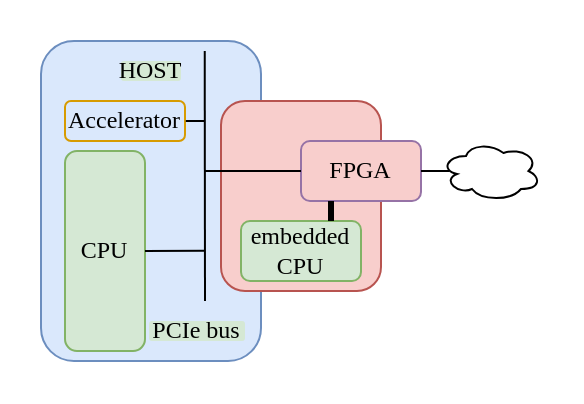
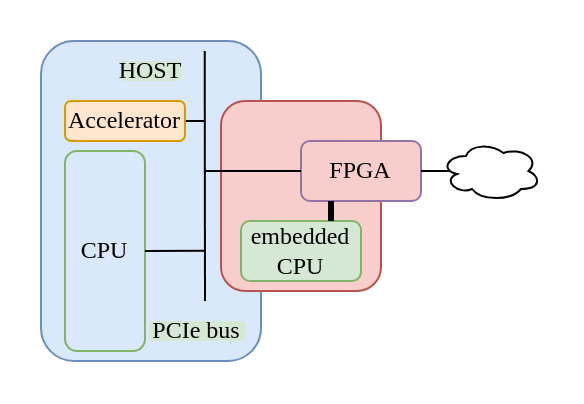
node "Accelerator": fillcolor #dae8fc -> #ffe6cc
node "CPU": fillcolor #d5e8d4 -> #dae8fc
